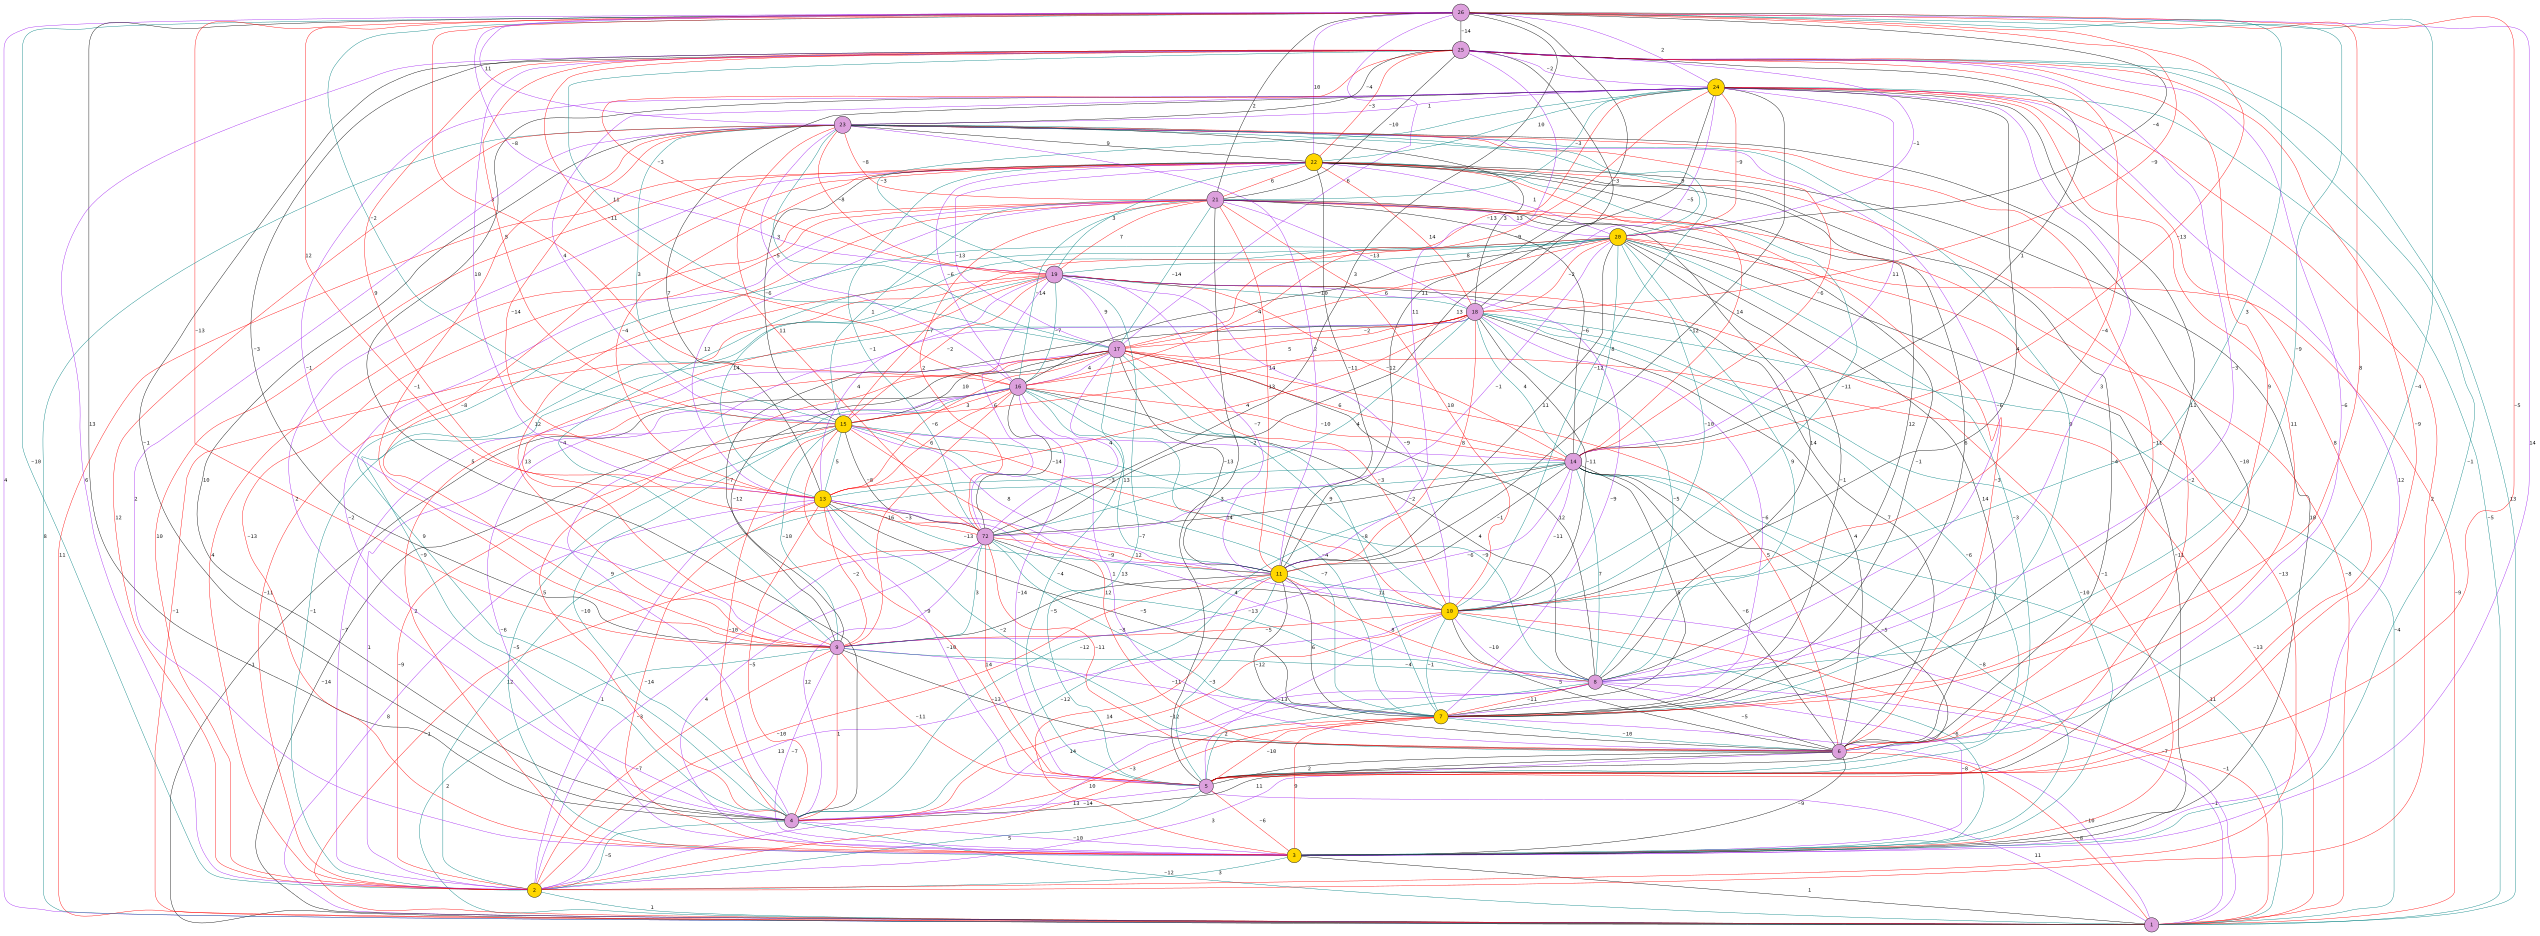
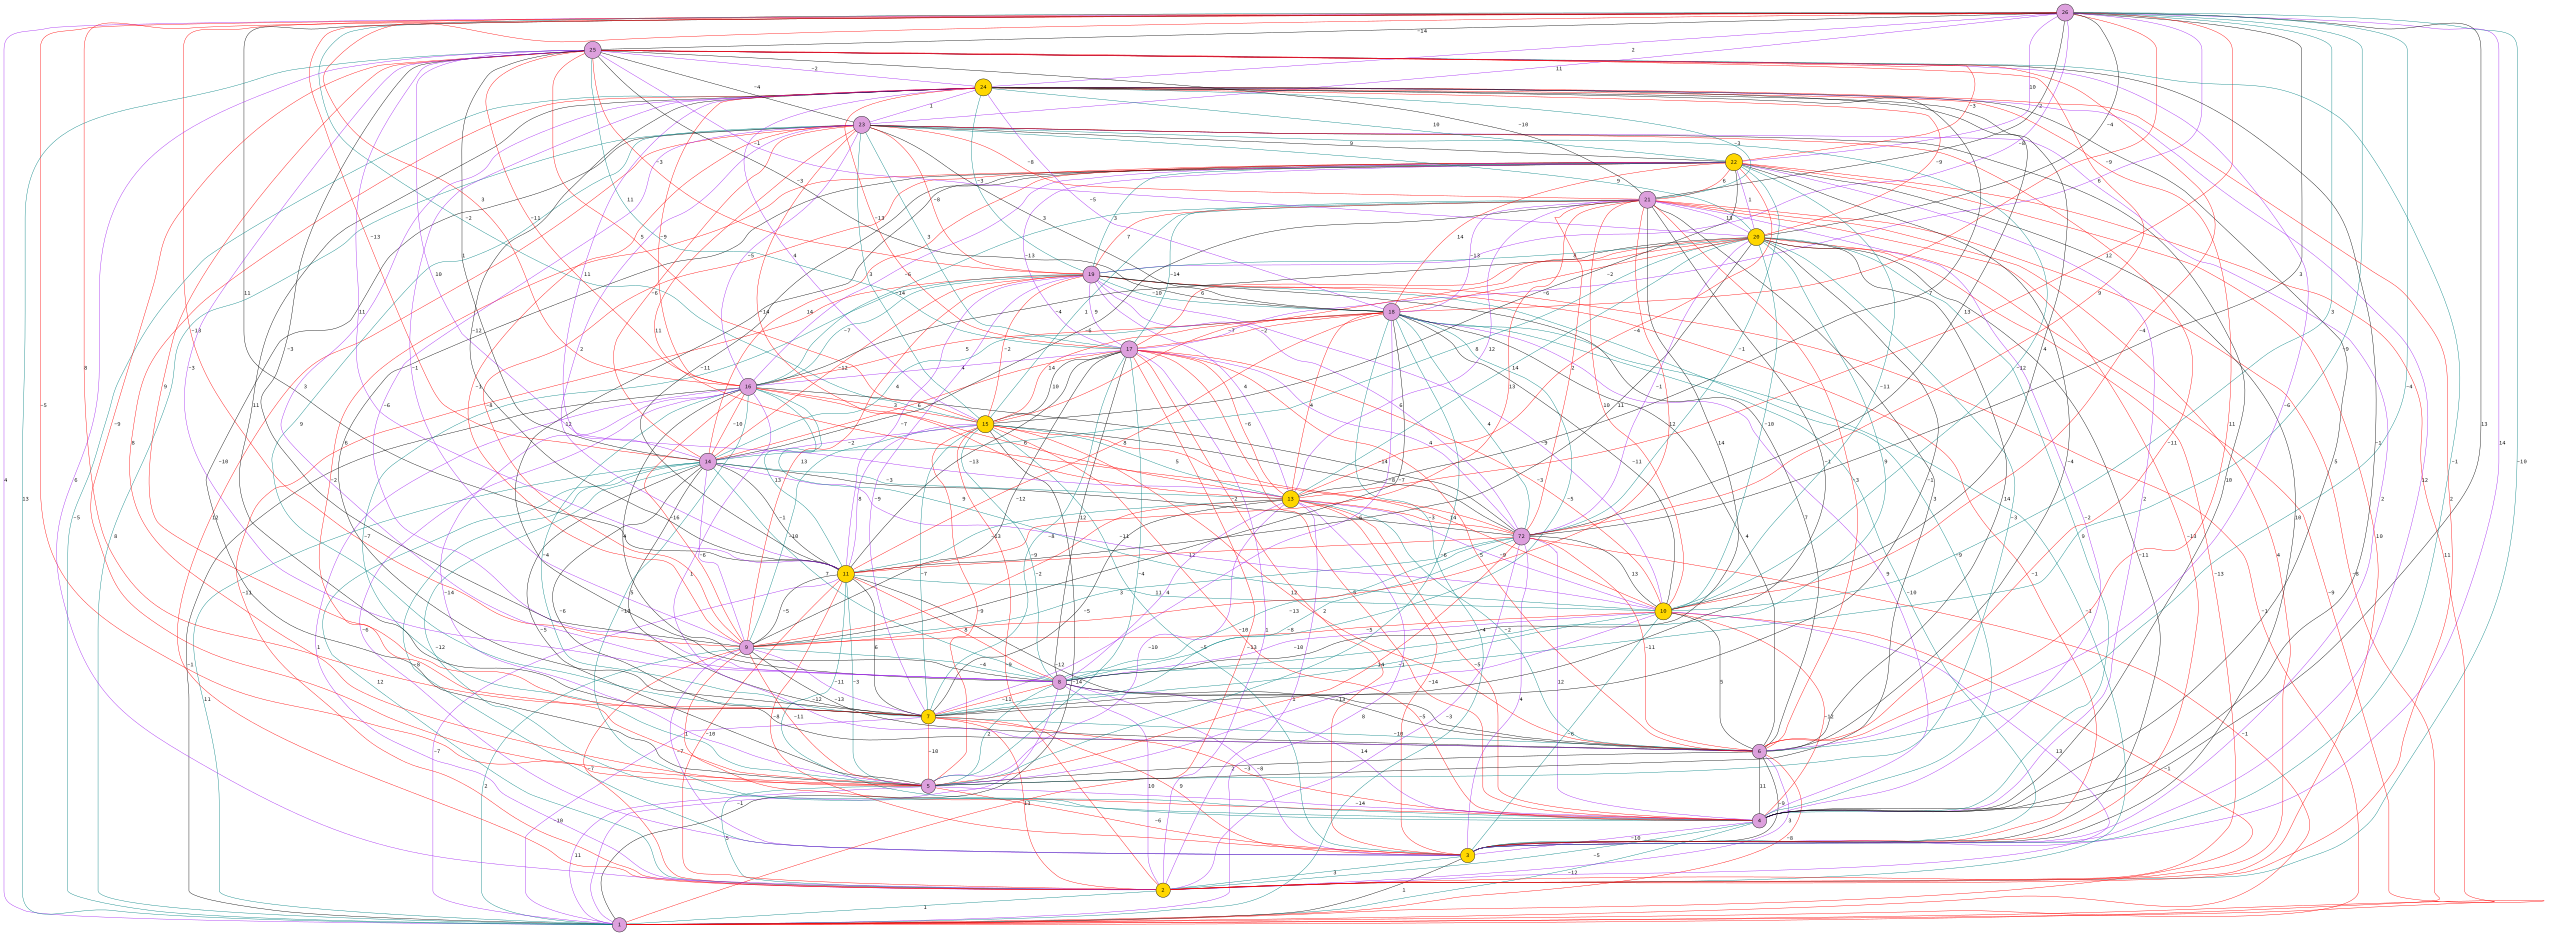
edge "20" -- "9": removed, label "-4"
edge "17" -- "2": label "-7" -> "1"
edge "11" -- "3": label "14" -> "-8"
